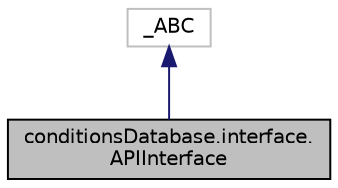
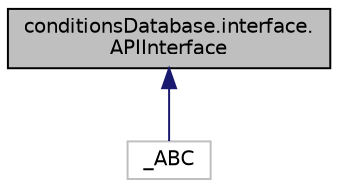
edge "conditionsDatabase.interface. APIInterface" -> "_ABC": reversed
